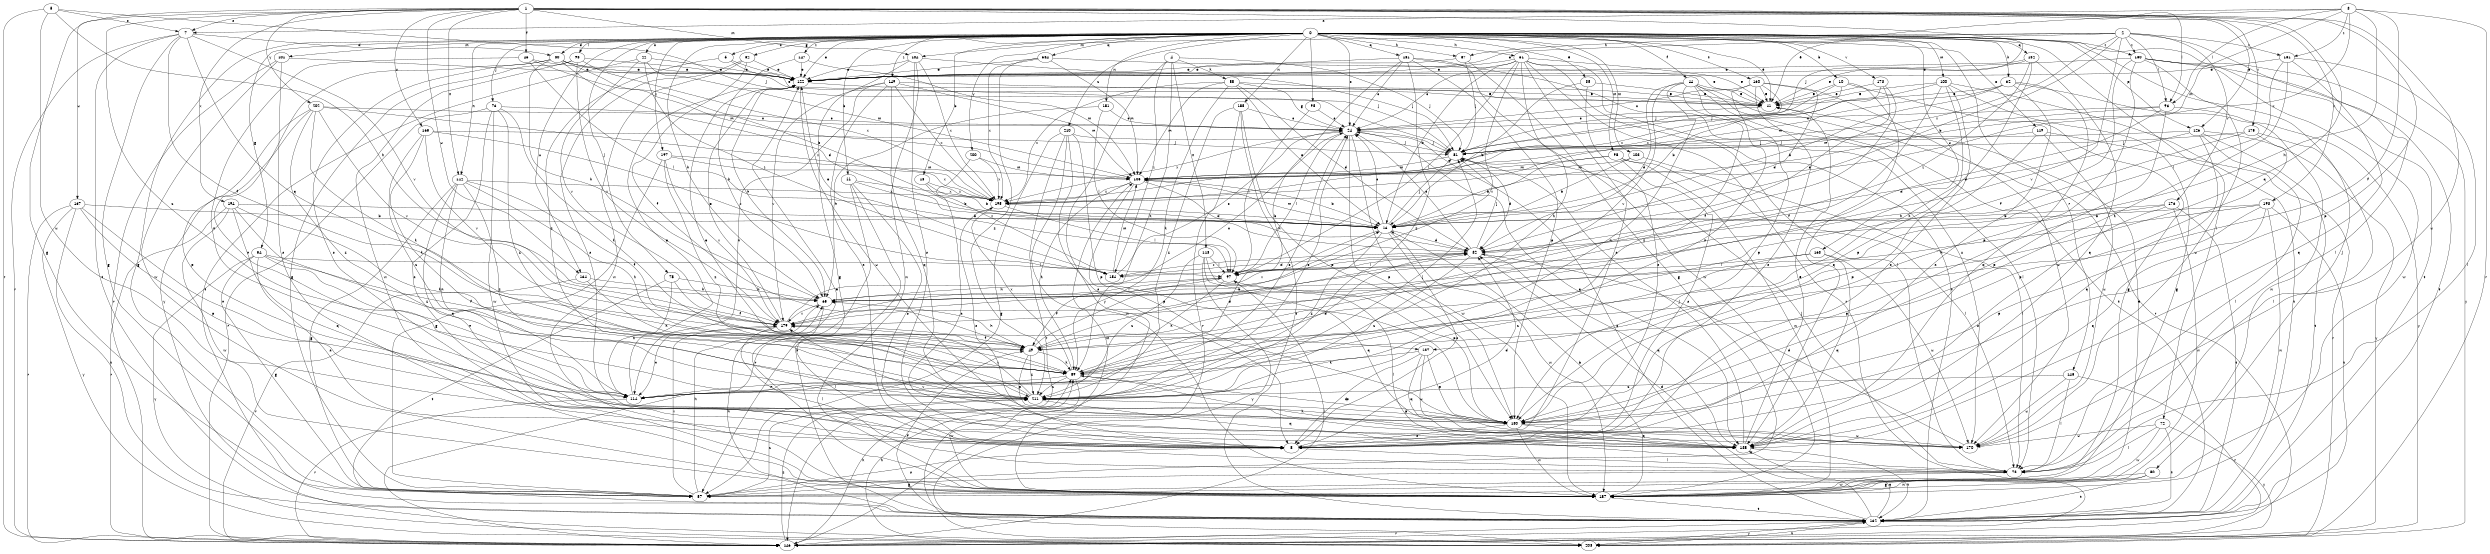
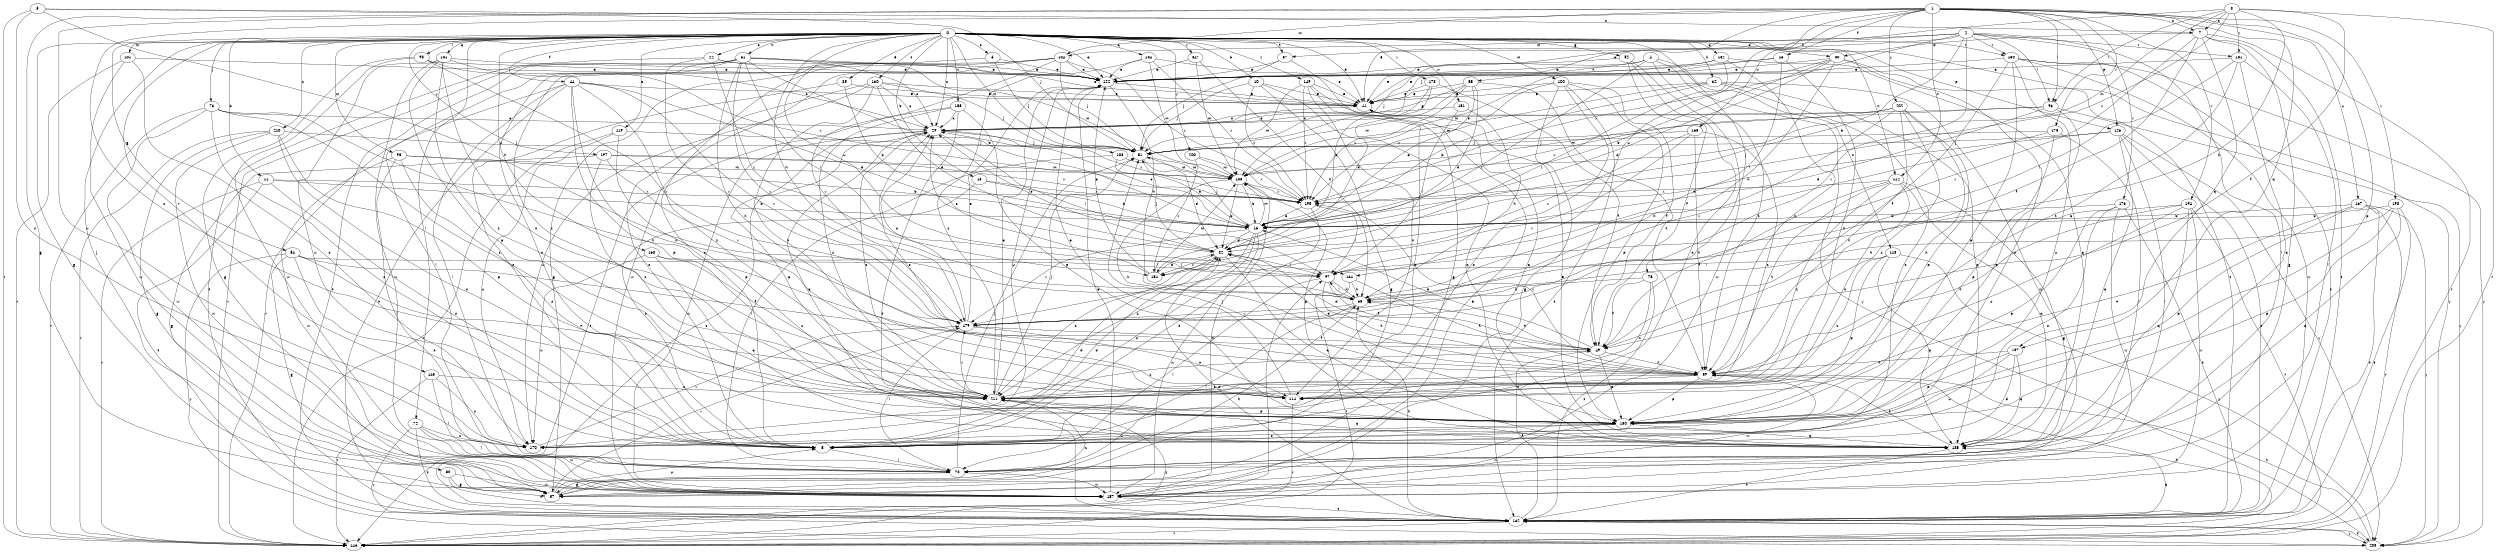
node "147": label "147" -> "347"
node "634": label "634" -> "134"
node "95": removed
node "24": label "24" -> "29"
edge "149" -> "179": now "104" -> "179"
edge "187" -> "16": removed, label "b"
edge "193" -> "187": removed, label "w"
